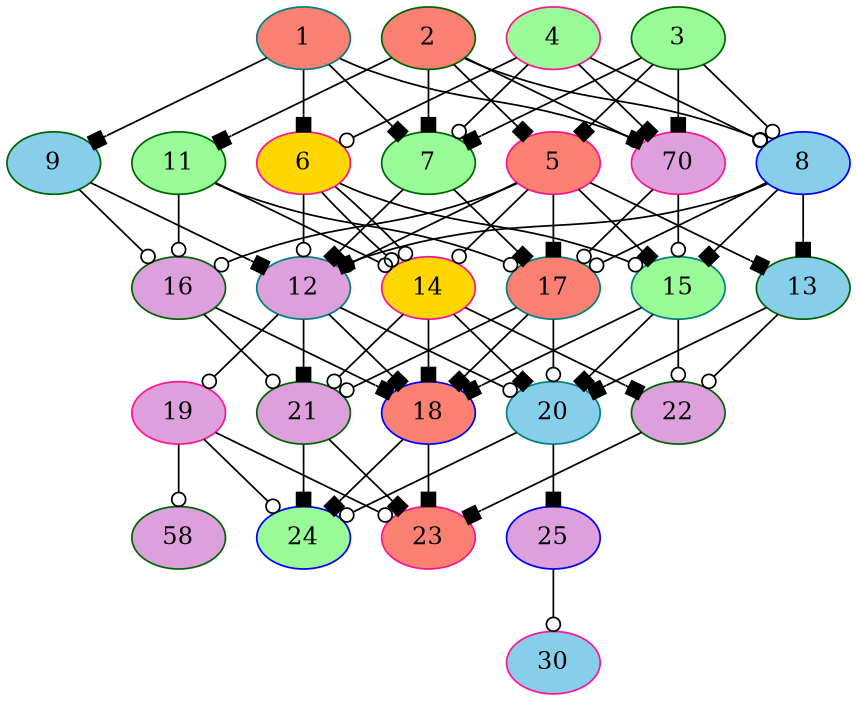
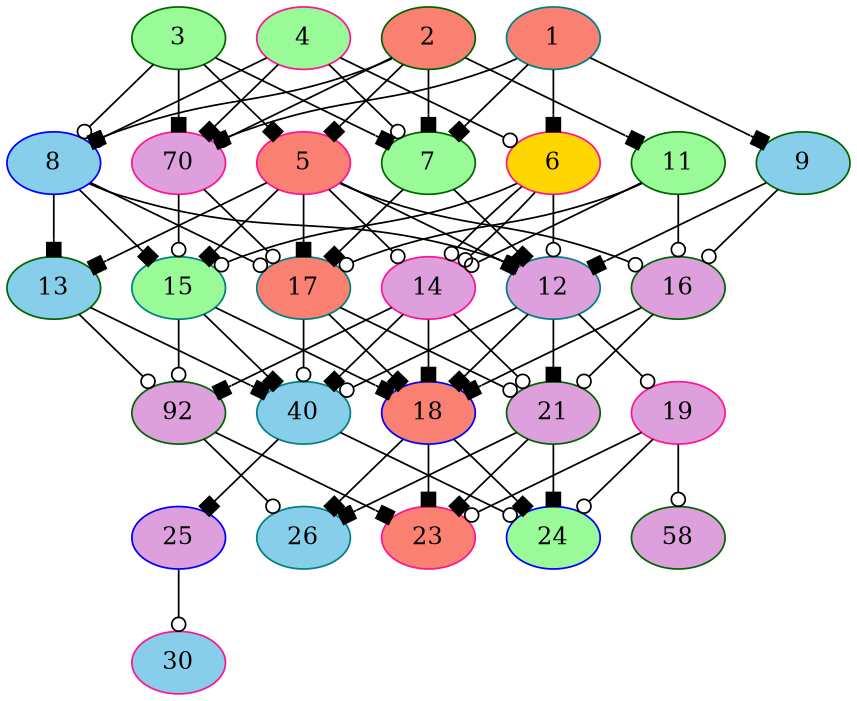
edge "2" -> "8": arrowhead odot -> box
edge "5" -> "12": arrowhead odot -> box
node "14": fillcolor gold -> plum
node "20": label "20" -> "40"
node "22": label "22" -> "92"
node "26": added
